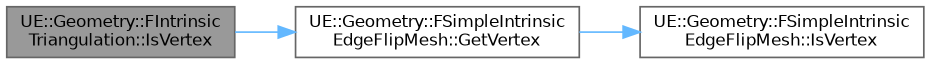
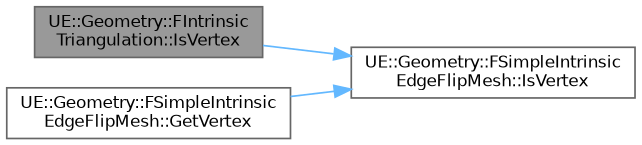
edge "UE::Geometry::FIntrinsic Triangulation::IsVertex" -> "UE::Geometry::FSimpleIntrinsic EdgeFlipMesh::GetVertex": now "UE::Geometry::FIntrinsic Triangulation::IsVertex" -> "UE::Geometry::FSimpleIntrinsic EdgeFlipMesh::IsVertex"
